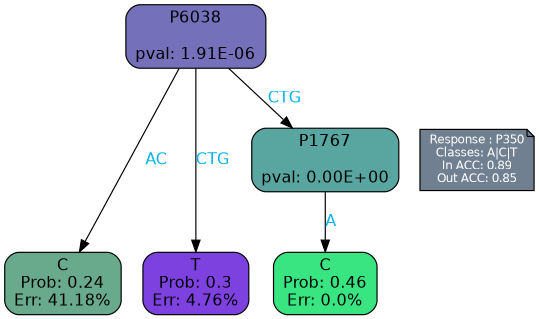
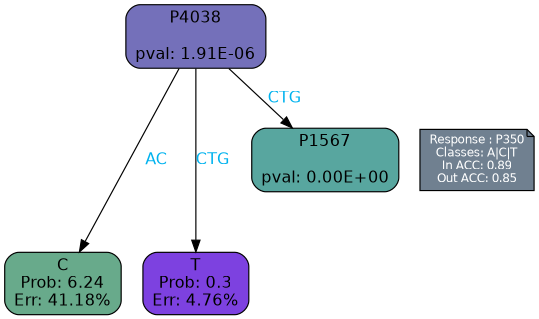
node "P6038 pval: 1.91E-06": label "P6038 pval: 1.91E-06" -> "P4038 pval: 1.91E-06"
node "P1767 pval: 0.00E+00": label "P1767 pval: 0.00E+00" -> "P1567 pval: 0.00E+00"
node "C Prob: 0.24 Err: 41.18%": label "C Prob: 0.24 Err: 41.18%" -> "C Prob: 6.24 Err: 41.18%"
node "C Prob: 0.46 Err: 0.0%": removed
